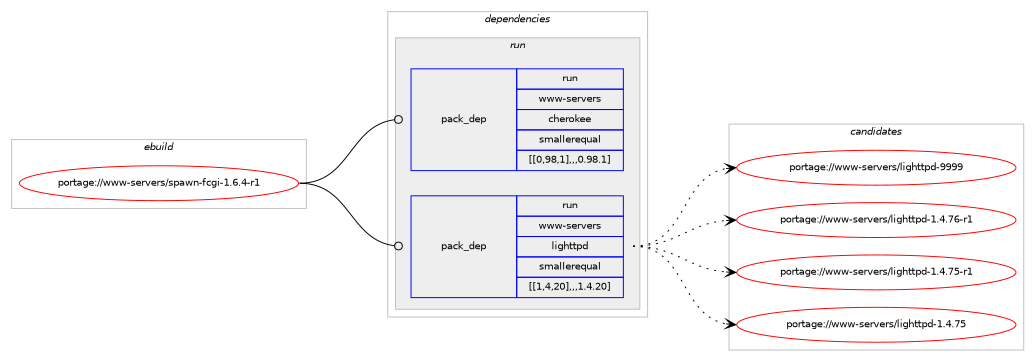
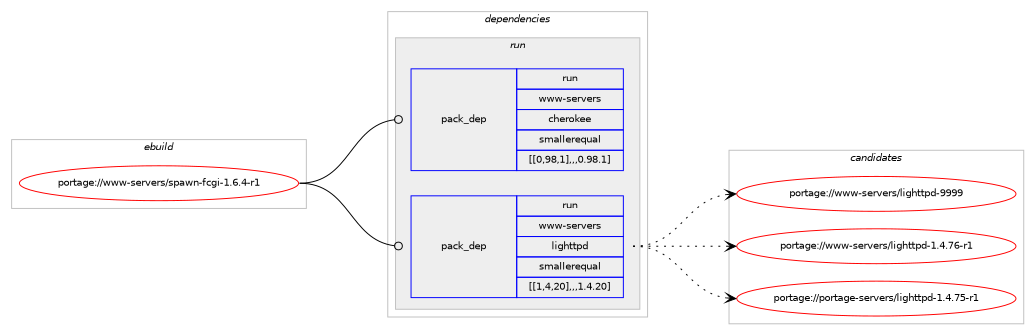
node "portage://www-servers/lighttpd-1.4.75-r1": label "portage://www-servers/lighttpd-1.4.75-r1" -> "portage://portage-servers/lighttpd-1.4.75-r1"
node "portage://www-servers/lighttpd-1.4.75": removed
